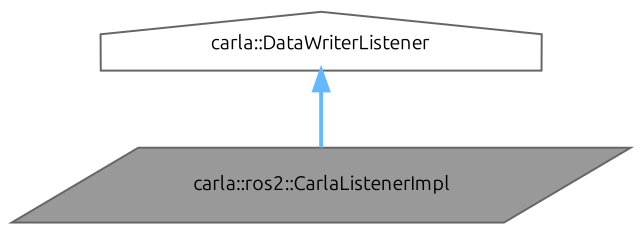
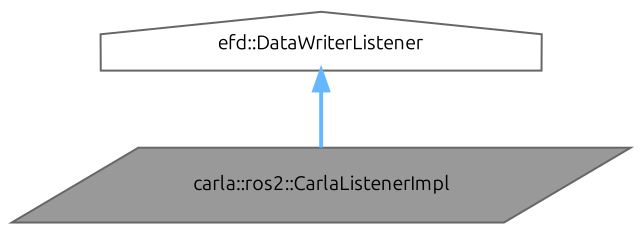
node "carla::DataWriterListener": label "carla::DataWriterListener" -> "efd::DataWriterListener"
